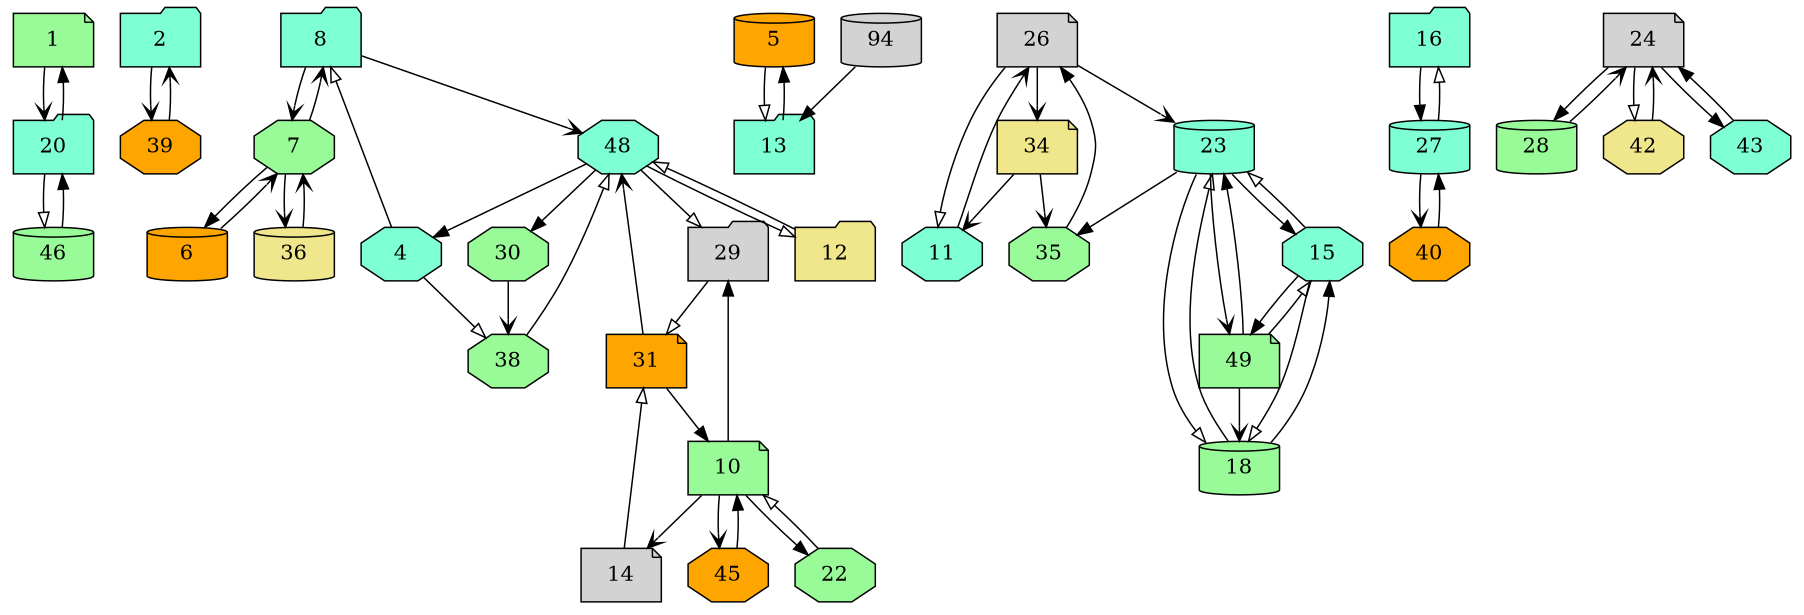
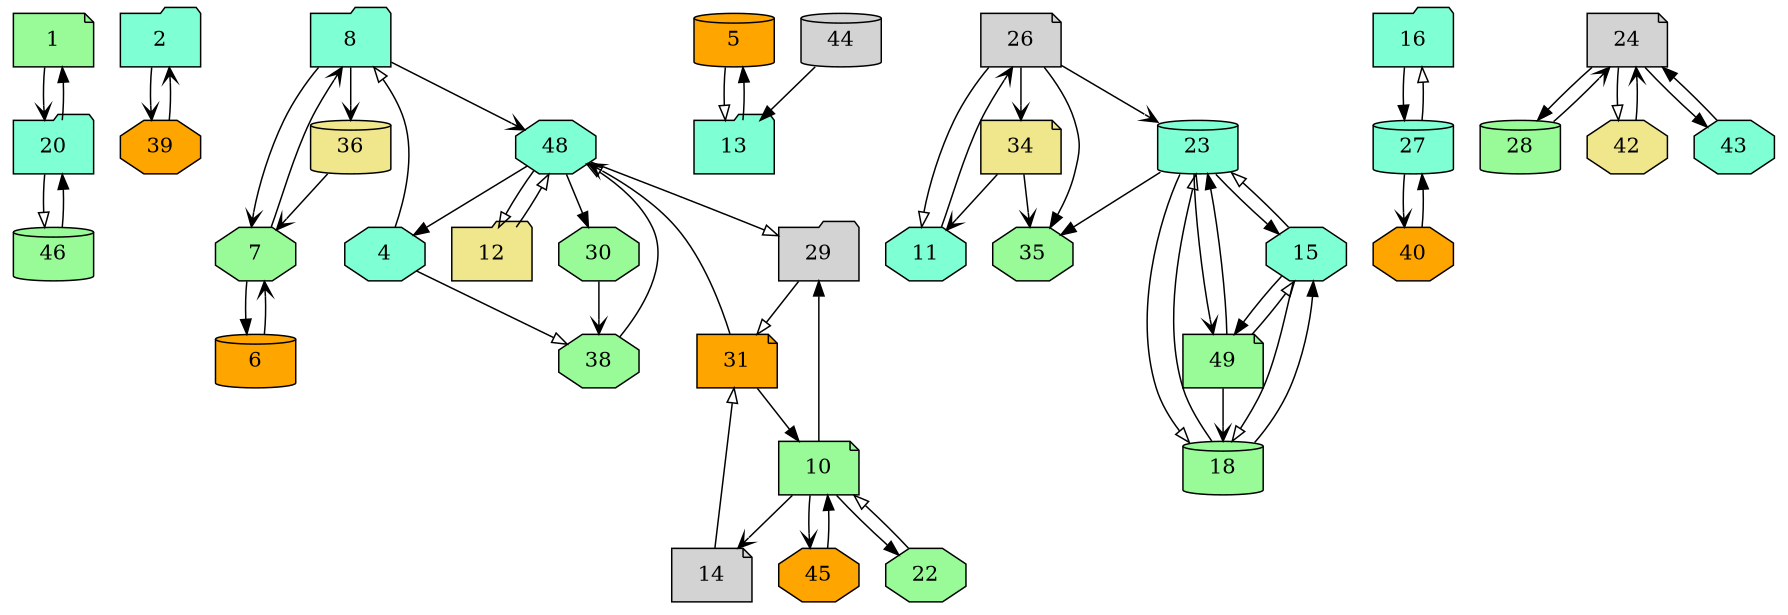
node "94": label "94" -> "44"
edge "35" -> "26": reversed
edge "7" -> "36": now "8" -> "36"
